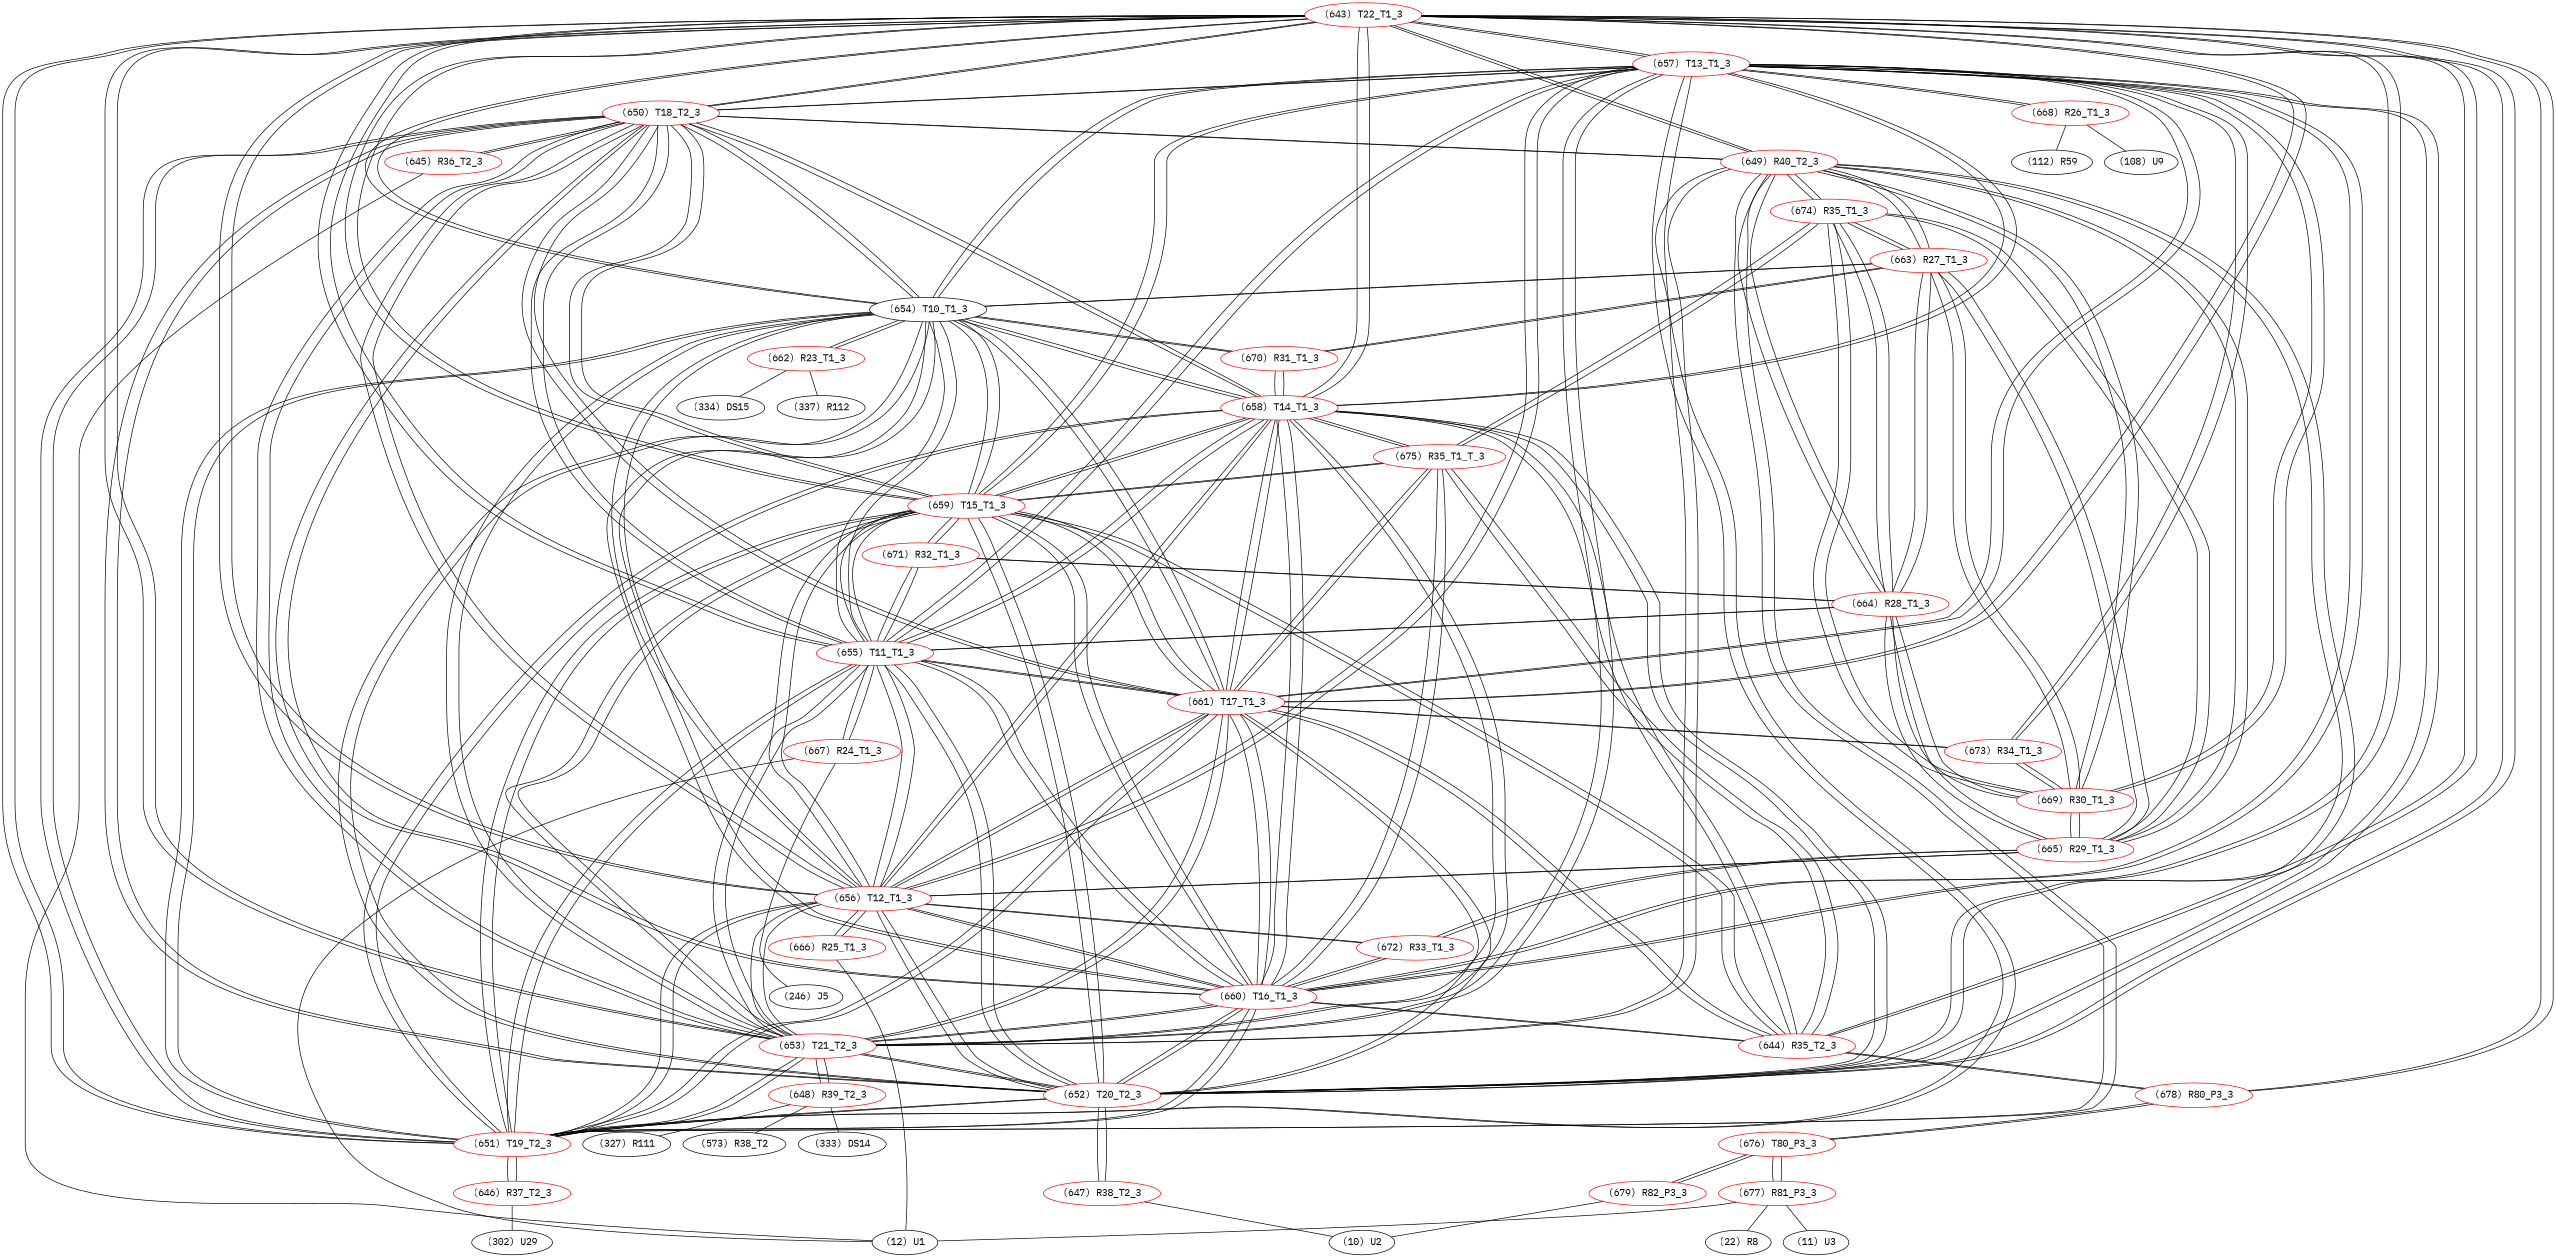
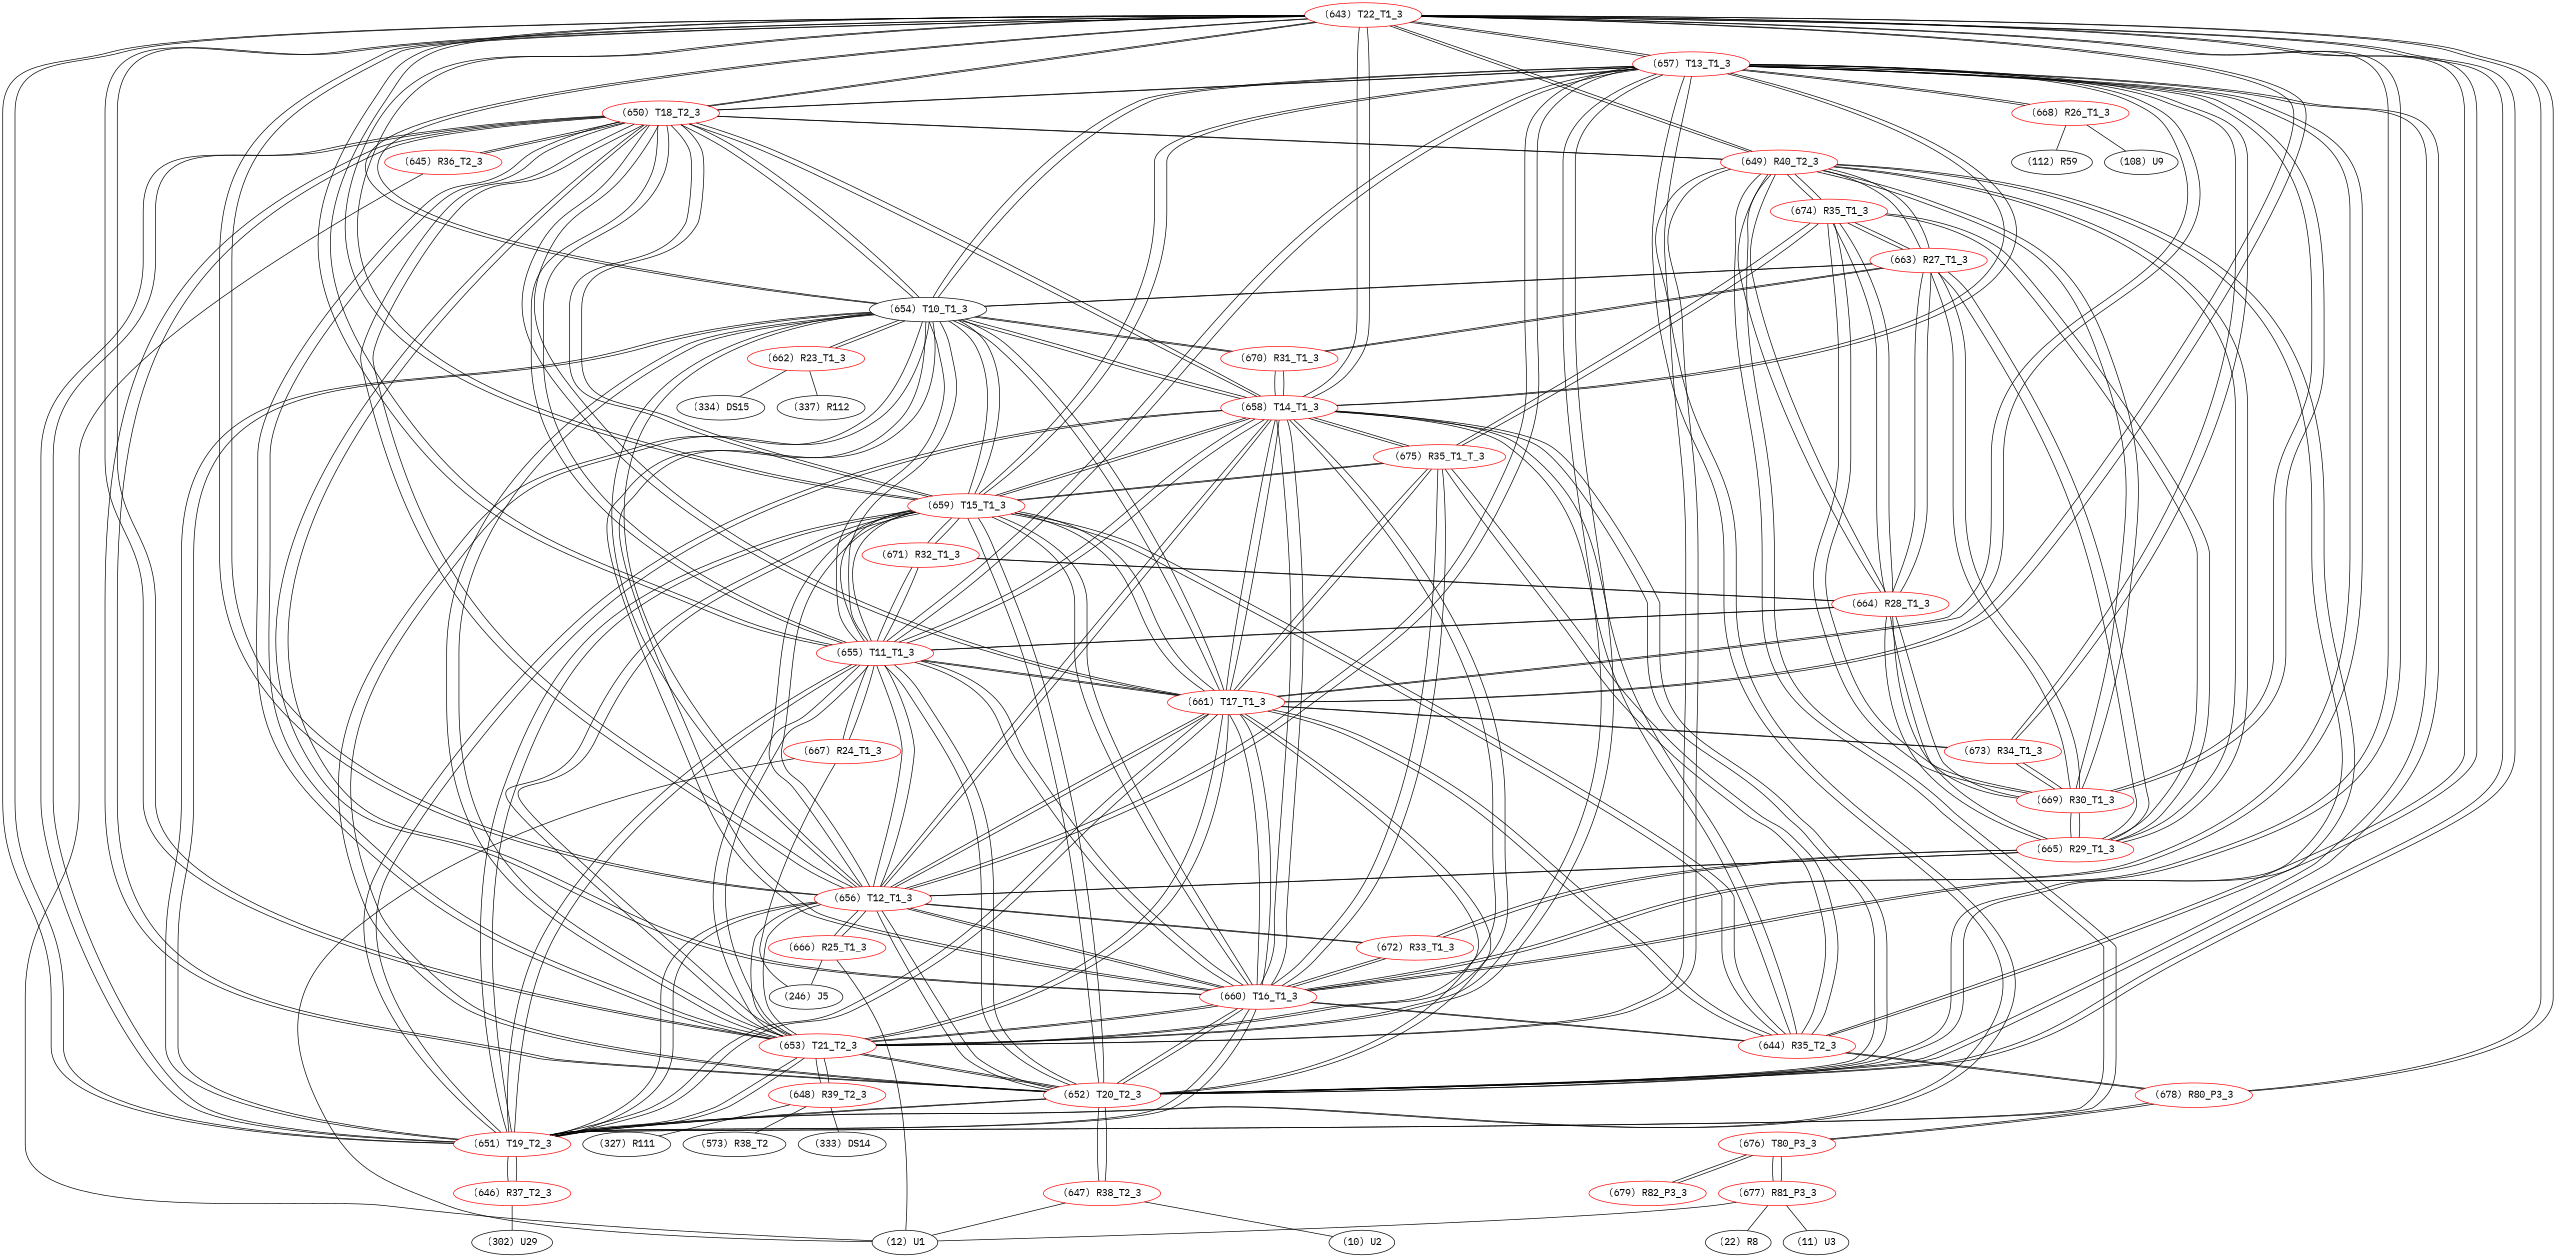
edge "(666) R25_T1_3" -- "(246) J5": added
edge "(679) R82_P3_3" -- "(10) U2": removed
edge "(647) R38_T2_3" -- "(12) U1": added
